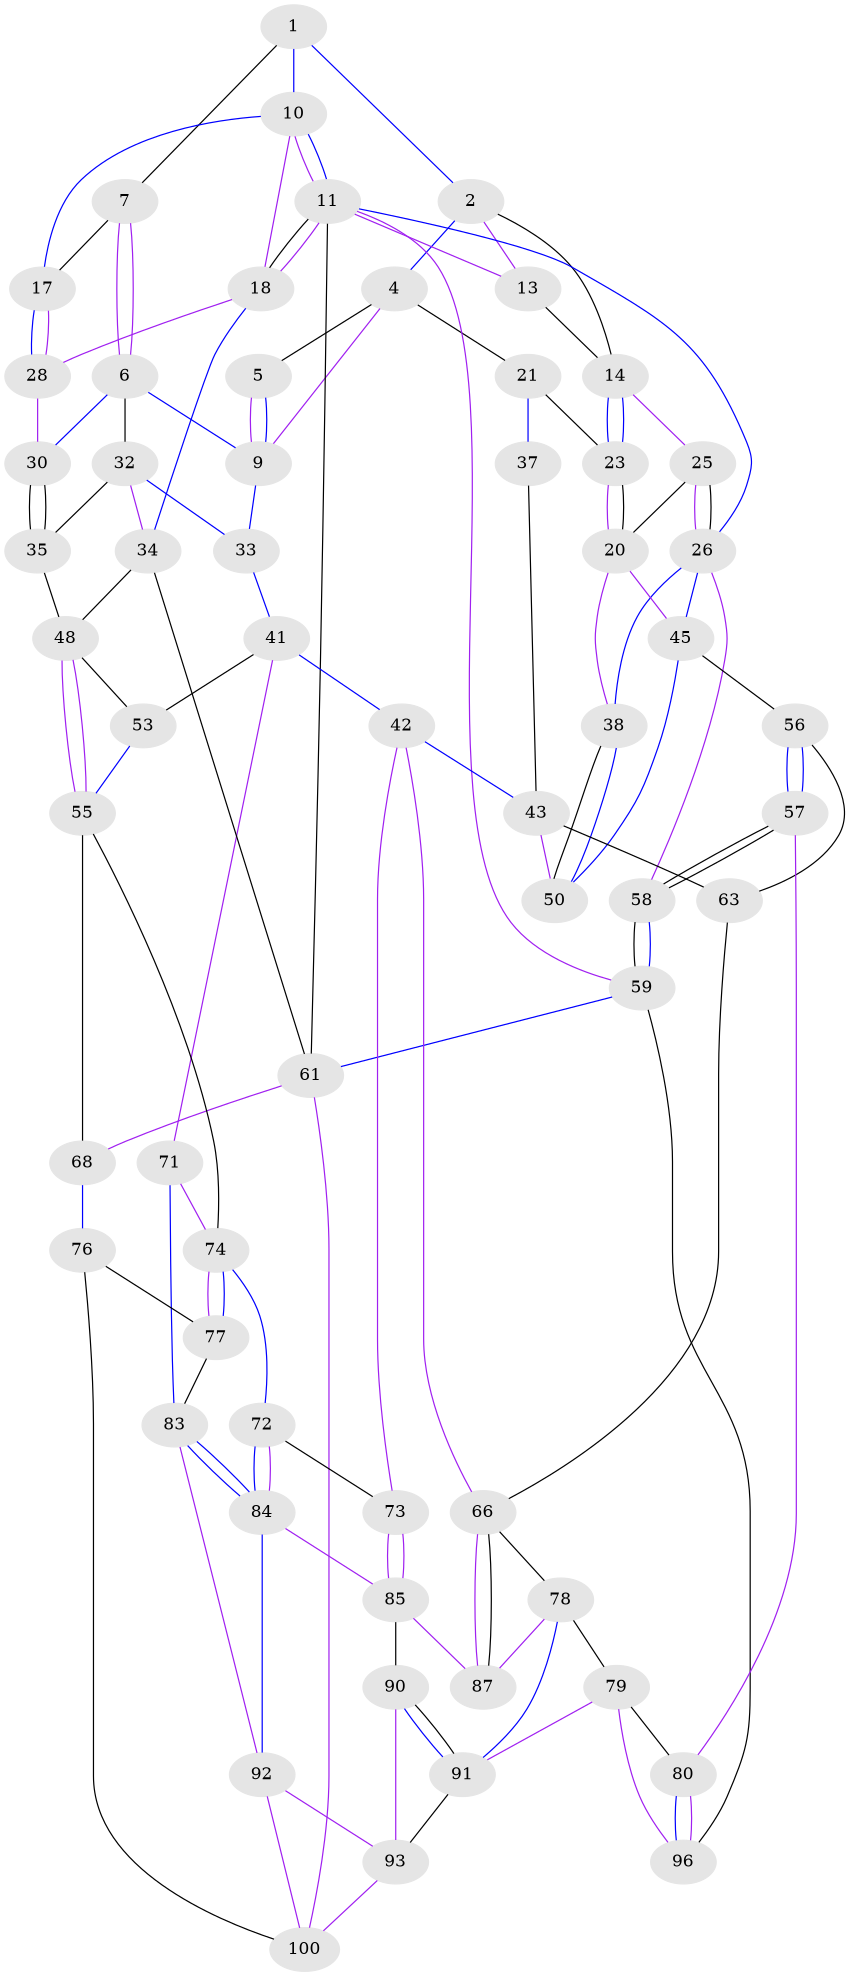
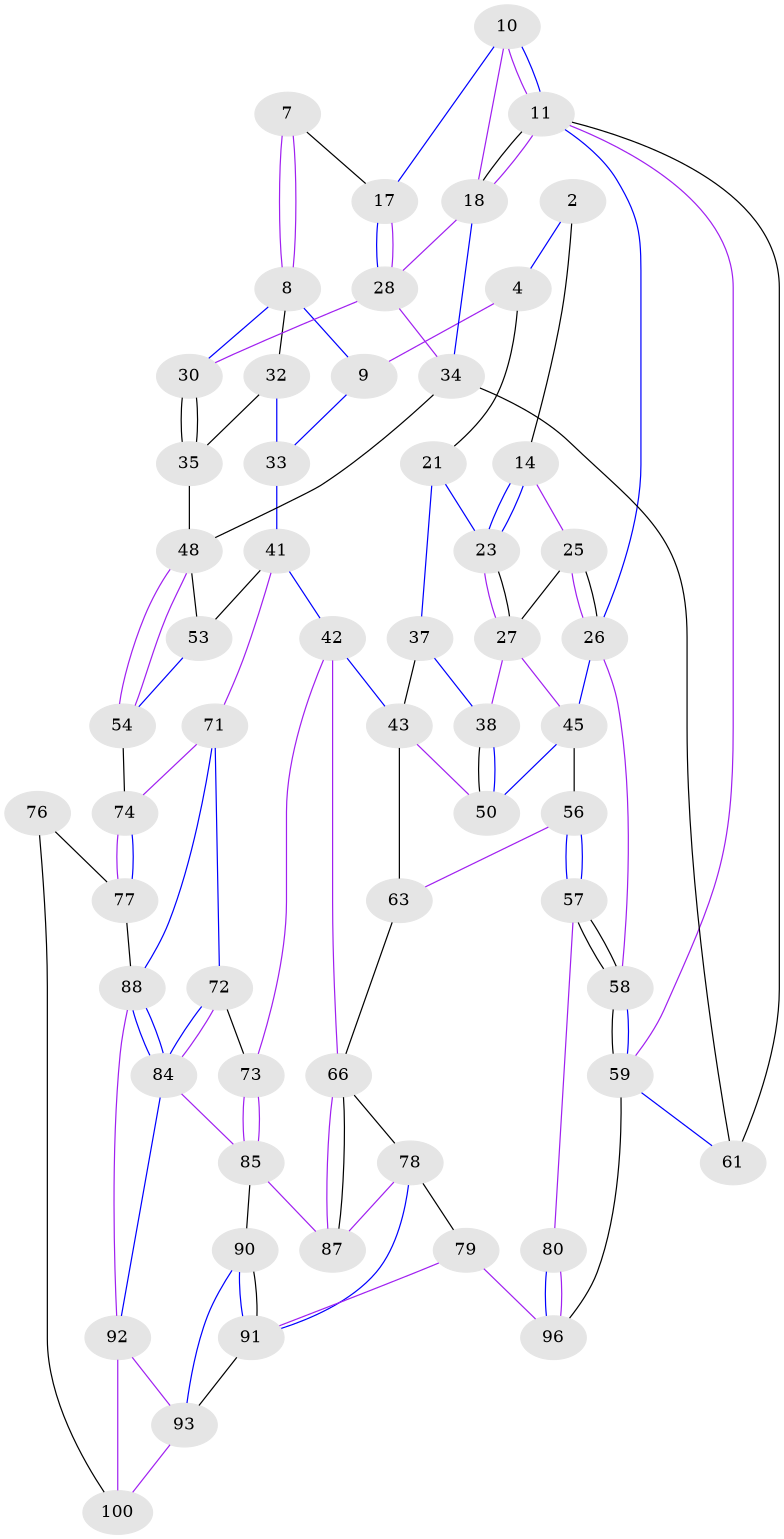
node "1": removed
node "13": removed
node "6": label "6" -> "8"
node "5": removed
edge "21" -- "23": color black -> blue
edge "32" -- "34": now "28" -- "34"
node "20": label "20" -> "27"
edge "26" -- "38": now "37" -- "38"
node "55": label "55" -> "54"
edge "56" -- "63": color black -> purple
node "68": removed
edge "74" -- "72": now "71" -- "72"
node "83": label "83" -> "88"
edge "61" -- "100": removed
edge "79" -- "80": removed
edge "90" -- "93": color purple -> blue
